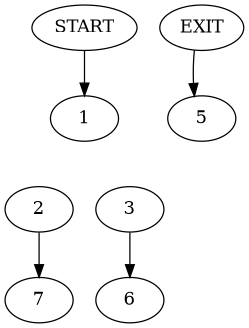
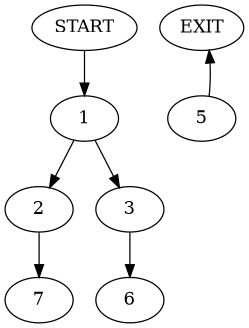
edge "EXIT" -> "5": reversed
edge "1" -> "2": added
edge "1" -> "3": added
